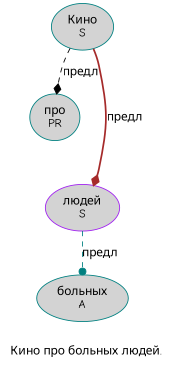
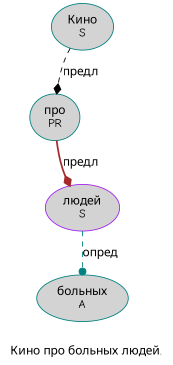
edge "Кино S" -> "людей S": now "про PR" -> "людей S"
edge "людей S" -> "больных A": label "предл" -> "опред"
